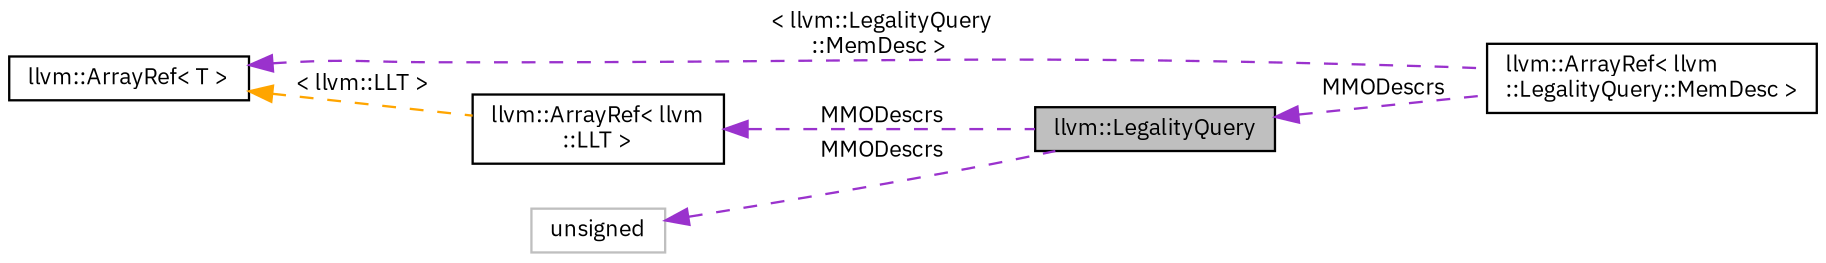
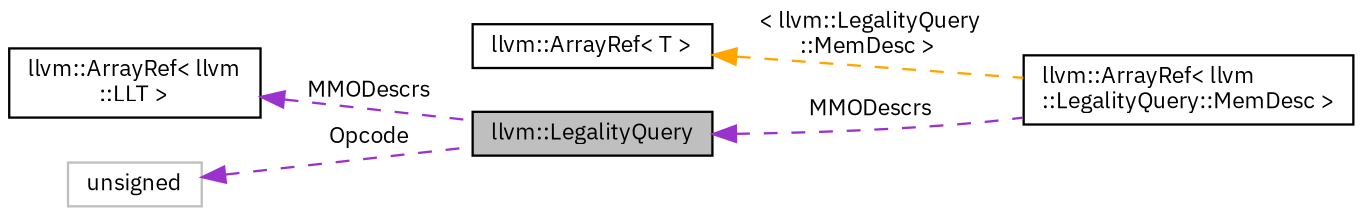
edge "llvm::ArrayRef< llvm ::LegalityQuery::MemDesc >" -> "llvm::ArrayRef< T >": color darkorchid3 -> orange
edge "llvm::ArrayRef< llvm ::LLT >" -> "llvm::ArrayRef< T >": removed, label "< llvm::LLT >"
edge "llvm::LegalityQuery" -> "unsigned": label " MMODescrs" -> " Opcode"
